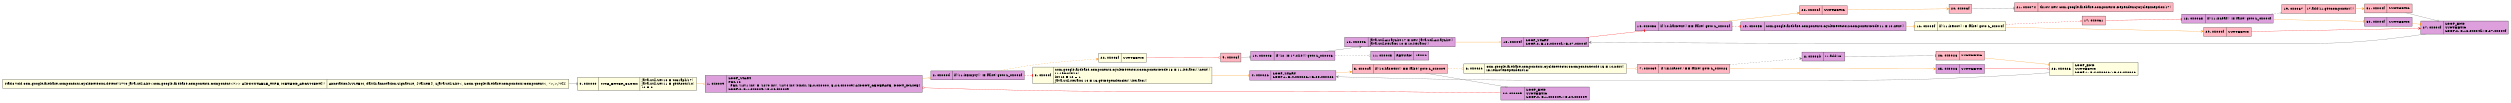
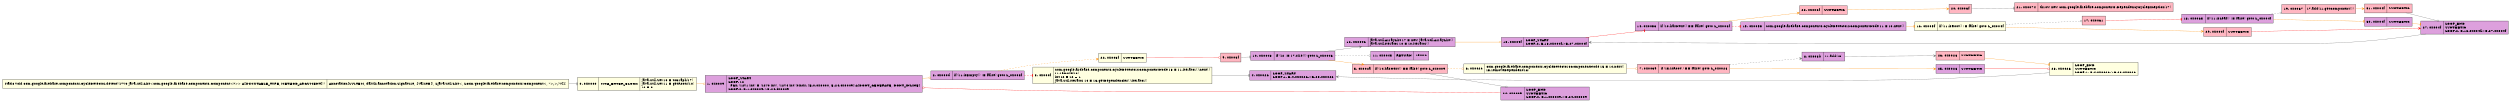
edge "16: 0x005f" -> "17: 0x0061": color red -> gray40
edge "8: 0x003b" -> "26: 0x0026": arrowhead tee -> vee
edge "4: 0x0026" -> "5: 0x002a": now "10: 0x0043" -> "5: 0x002a"
edge "3: 0x000f" -> "4: 0x0026": color darkorange -> gray40
node "1: 0x0009": text "PHI: r2" -> "LOOP: r2"
